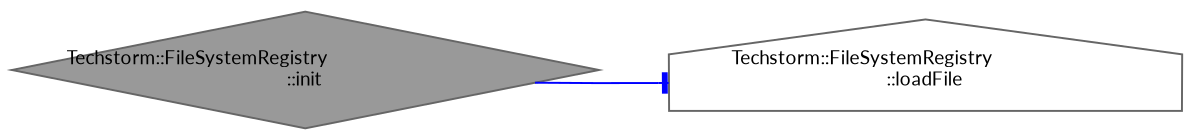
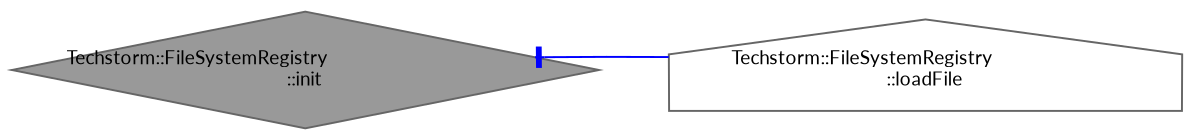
edge "Techstorm::FileSystemRegistry ::init" -> "Techstorm::FileSystemRegistry ::loadFile": reversed
